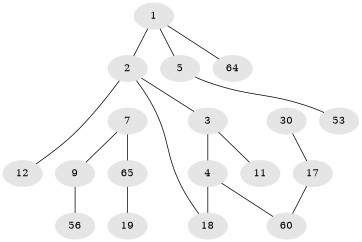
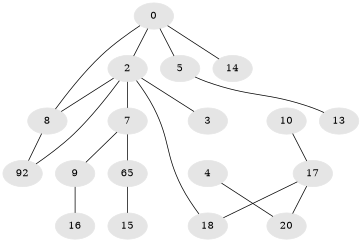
node "1": label "1" -> "0"
node "64": label "64" -> "14"
edge "2" -- "7": added
node "8": added
node "30": label "30" -> "10"
node "53": label "53" -> "13"
edge "3" -- "4": removed
node "12": label "12" -> "92"
node "11": removed
edge "4" -- "18": now "17" -- "18"
node "56": label "56" -> "16"
node "19": label "19" -> "15"
node "60": label "60" -> "20"
